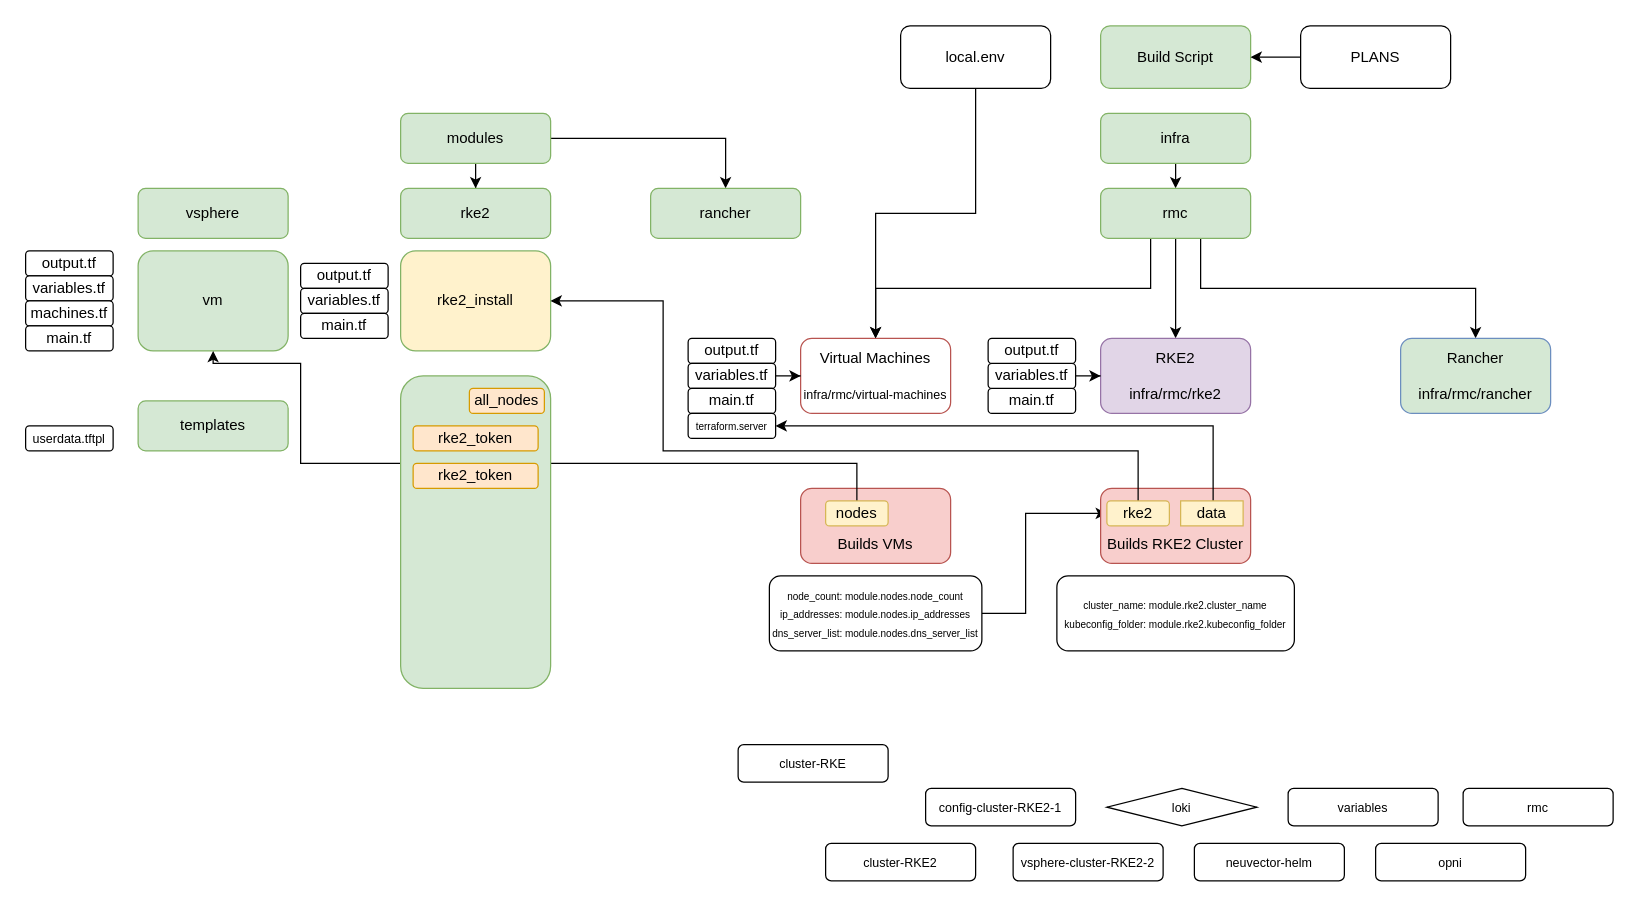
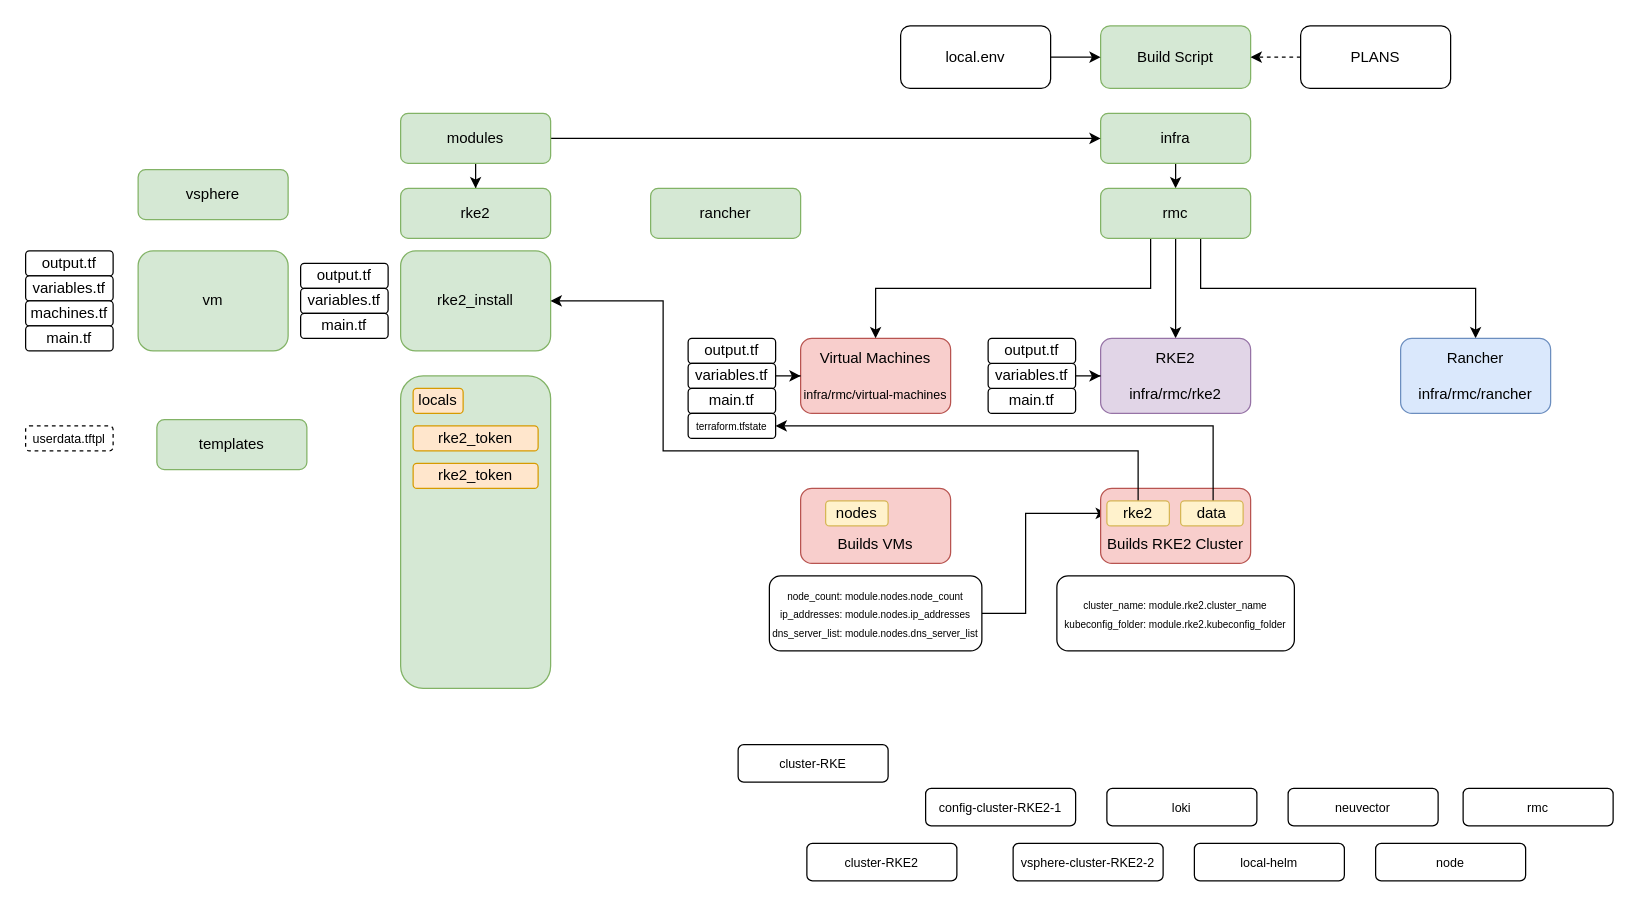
edge "PLANS" -> "Build Script": style solid -> dashed
edge "modules" -> "rancher": now "modules" -> "infra"
node "vsphere": moved (213, 213) -> (213, 194)
edge "local.env" -> "Virtual Machines infra/rmc/virtual-machines": now "local.env" -> "Build Script"
node "rke2_install": fillcolor #fff2cc -> #d5e8d4
node "Virtual Machines infra/rmc/virtual-machines": fillcolor #ffffff -> #f8cecc
node "Rancher infra/rmc/rancher": fillcolor #d5e8d4 -> #dae8fc
node "locals": added
node "all_nodes": removed
node "templates": moved (213, 426) -> (232, 444)
node "terraform.server": label "terraform.server" -> "terraform.tfstate"
node "userdata.tftpl": style solid -> dashed
edge "nodes" -> "vm": removed
node "data": shape rectangle -> rounded rectangle
node "loki": shape diamond -> rounded rectangle
node "variables": label "variables" -> "neuvector"
node "cluster-RKE2": moved (901, 862) -> (882, 862)
node "neuvector-helm": label "neuvector-helm" -> "local-helm"
node "opni": label "opni" -> "node"
